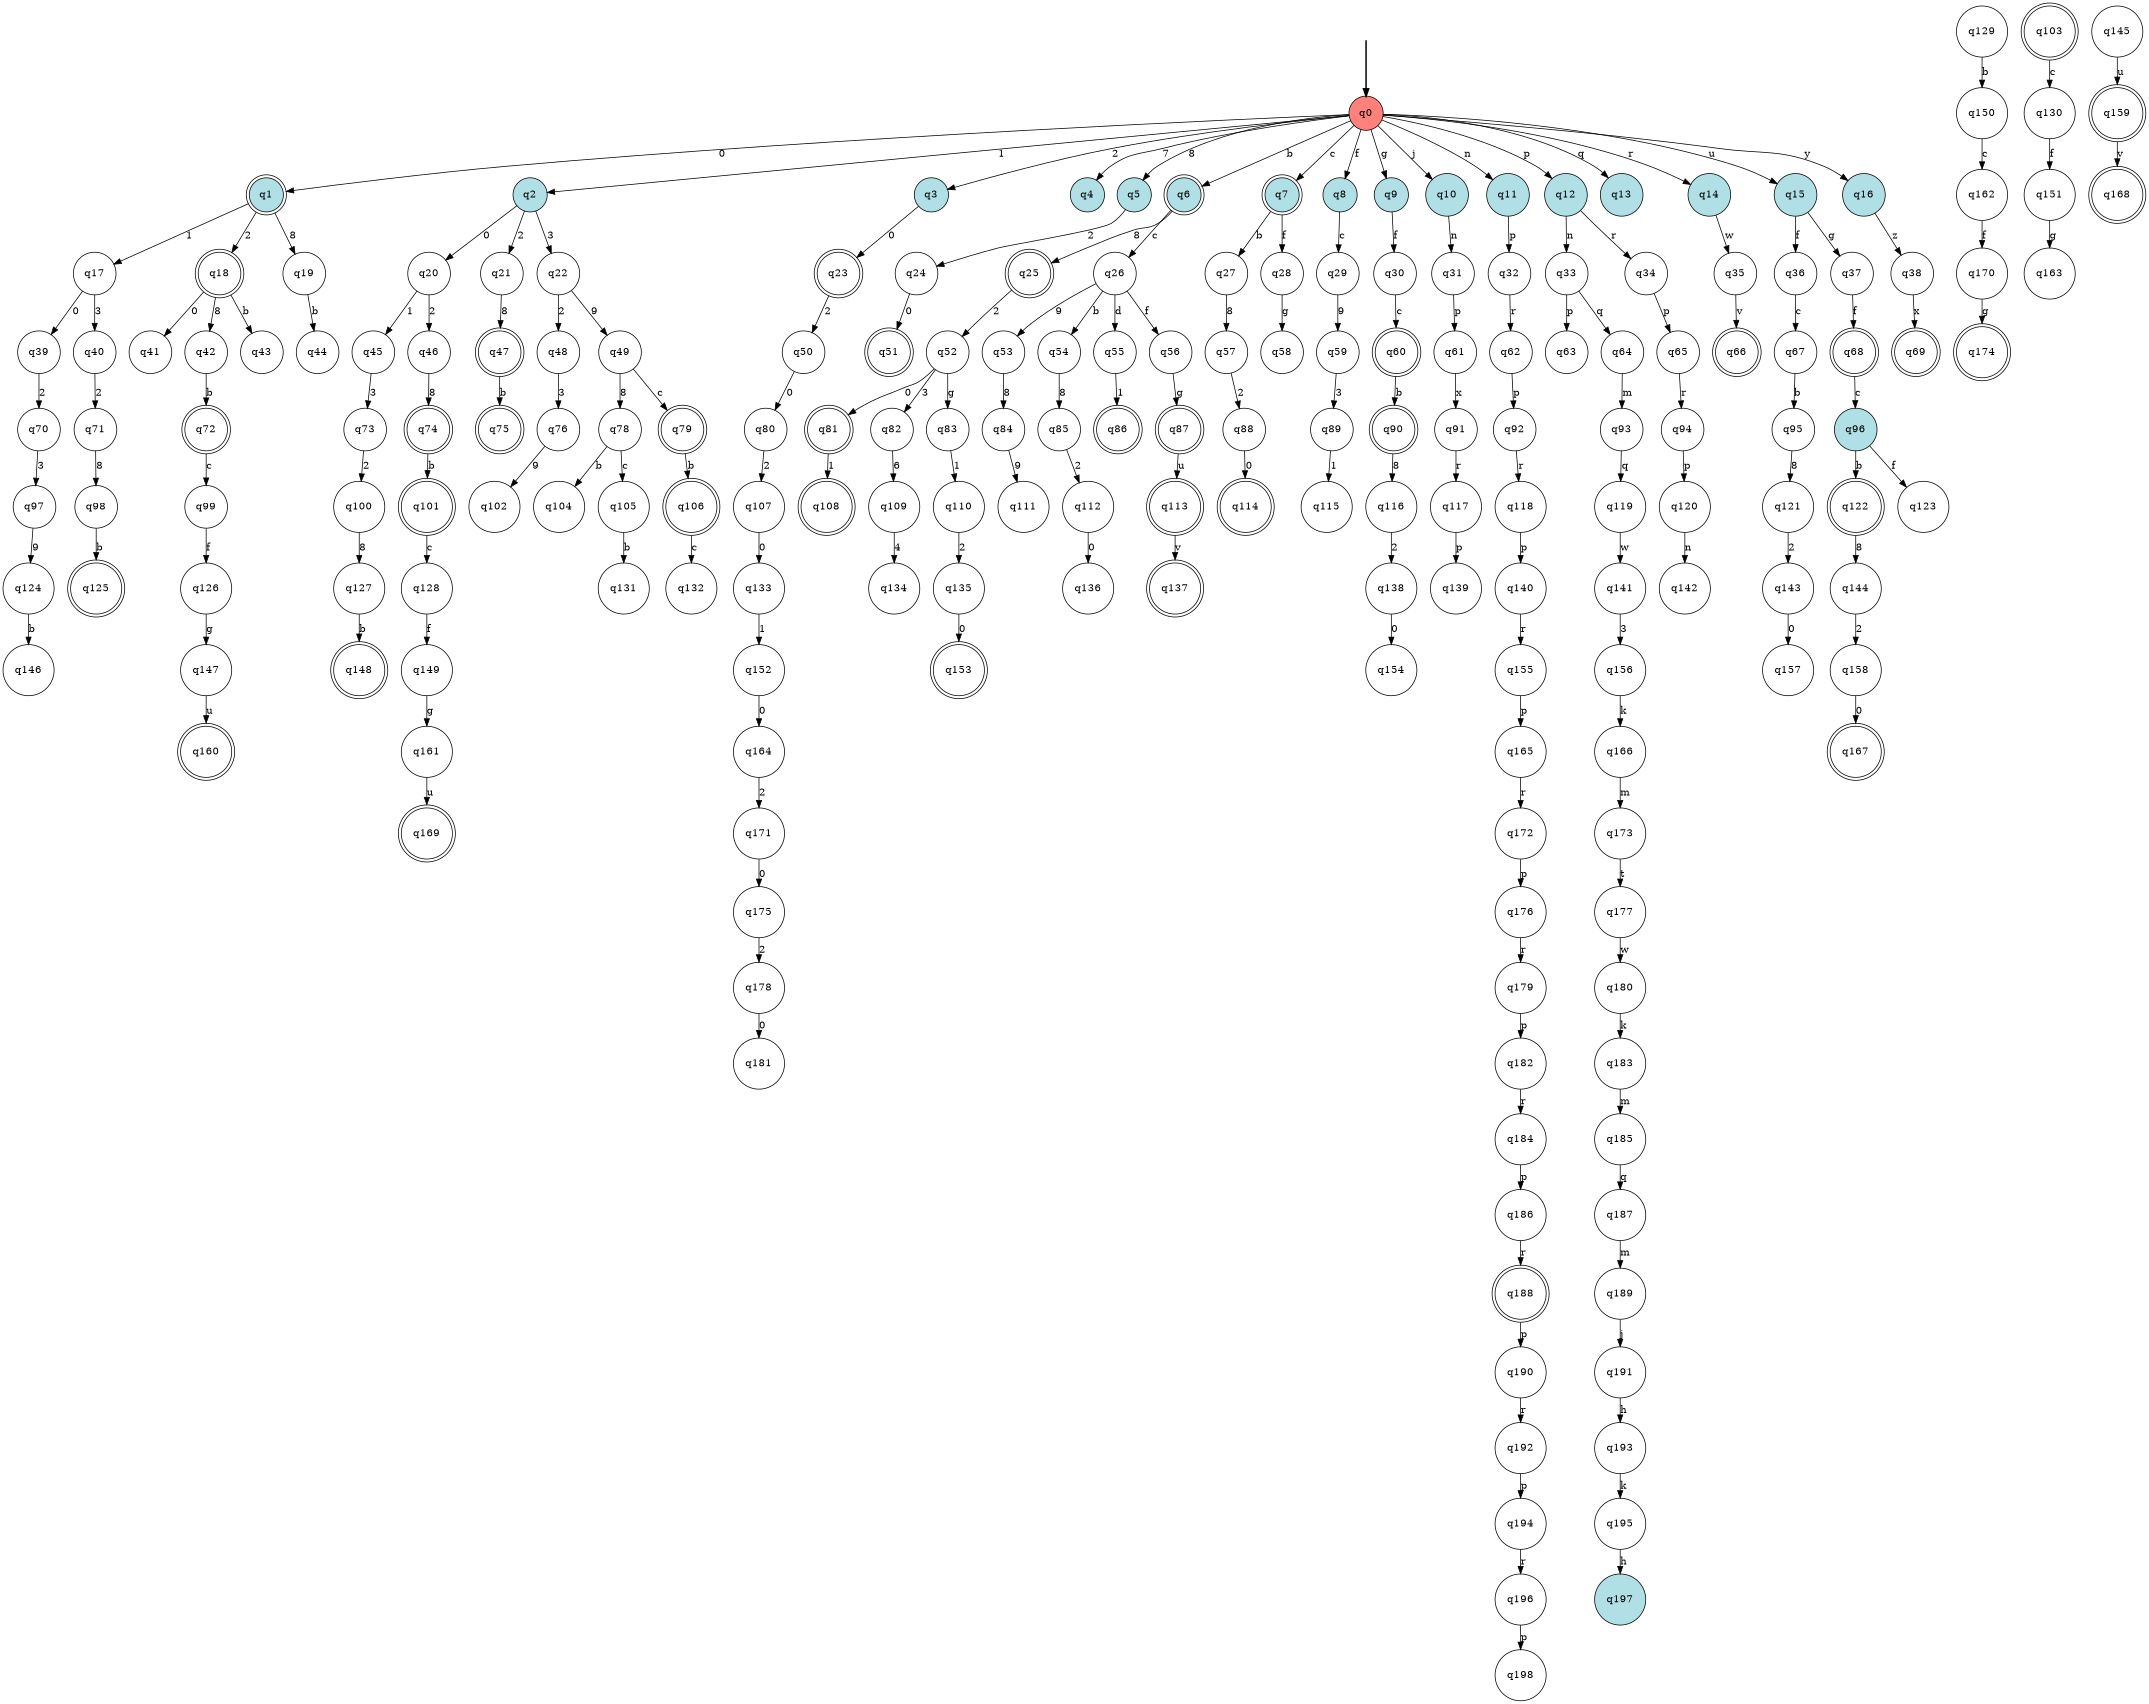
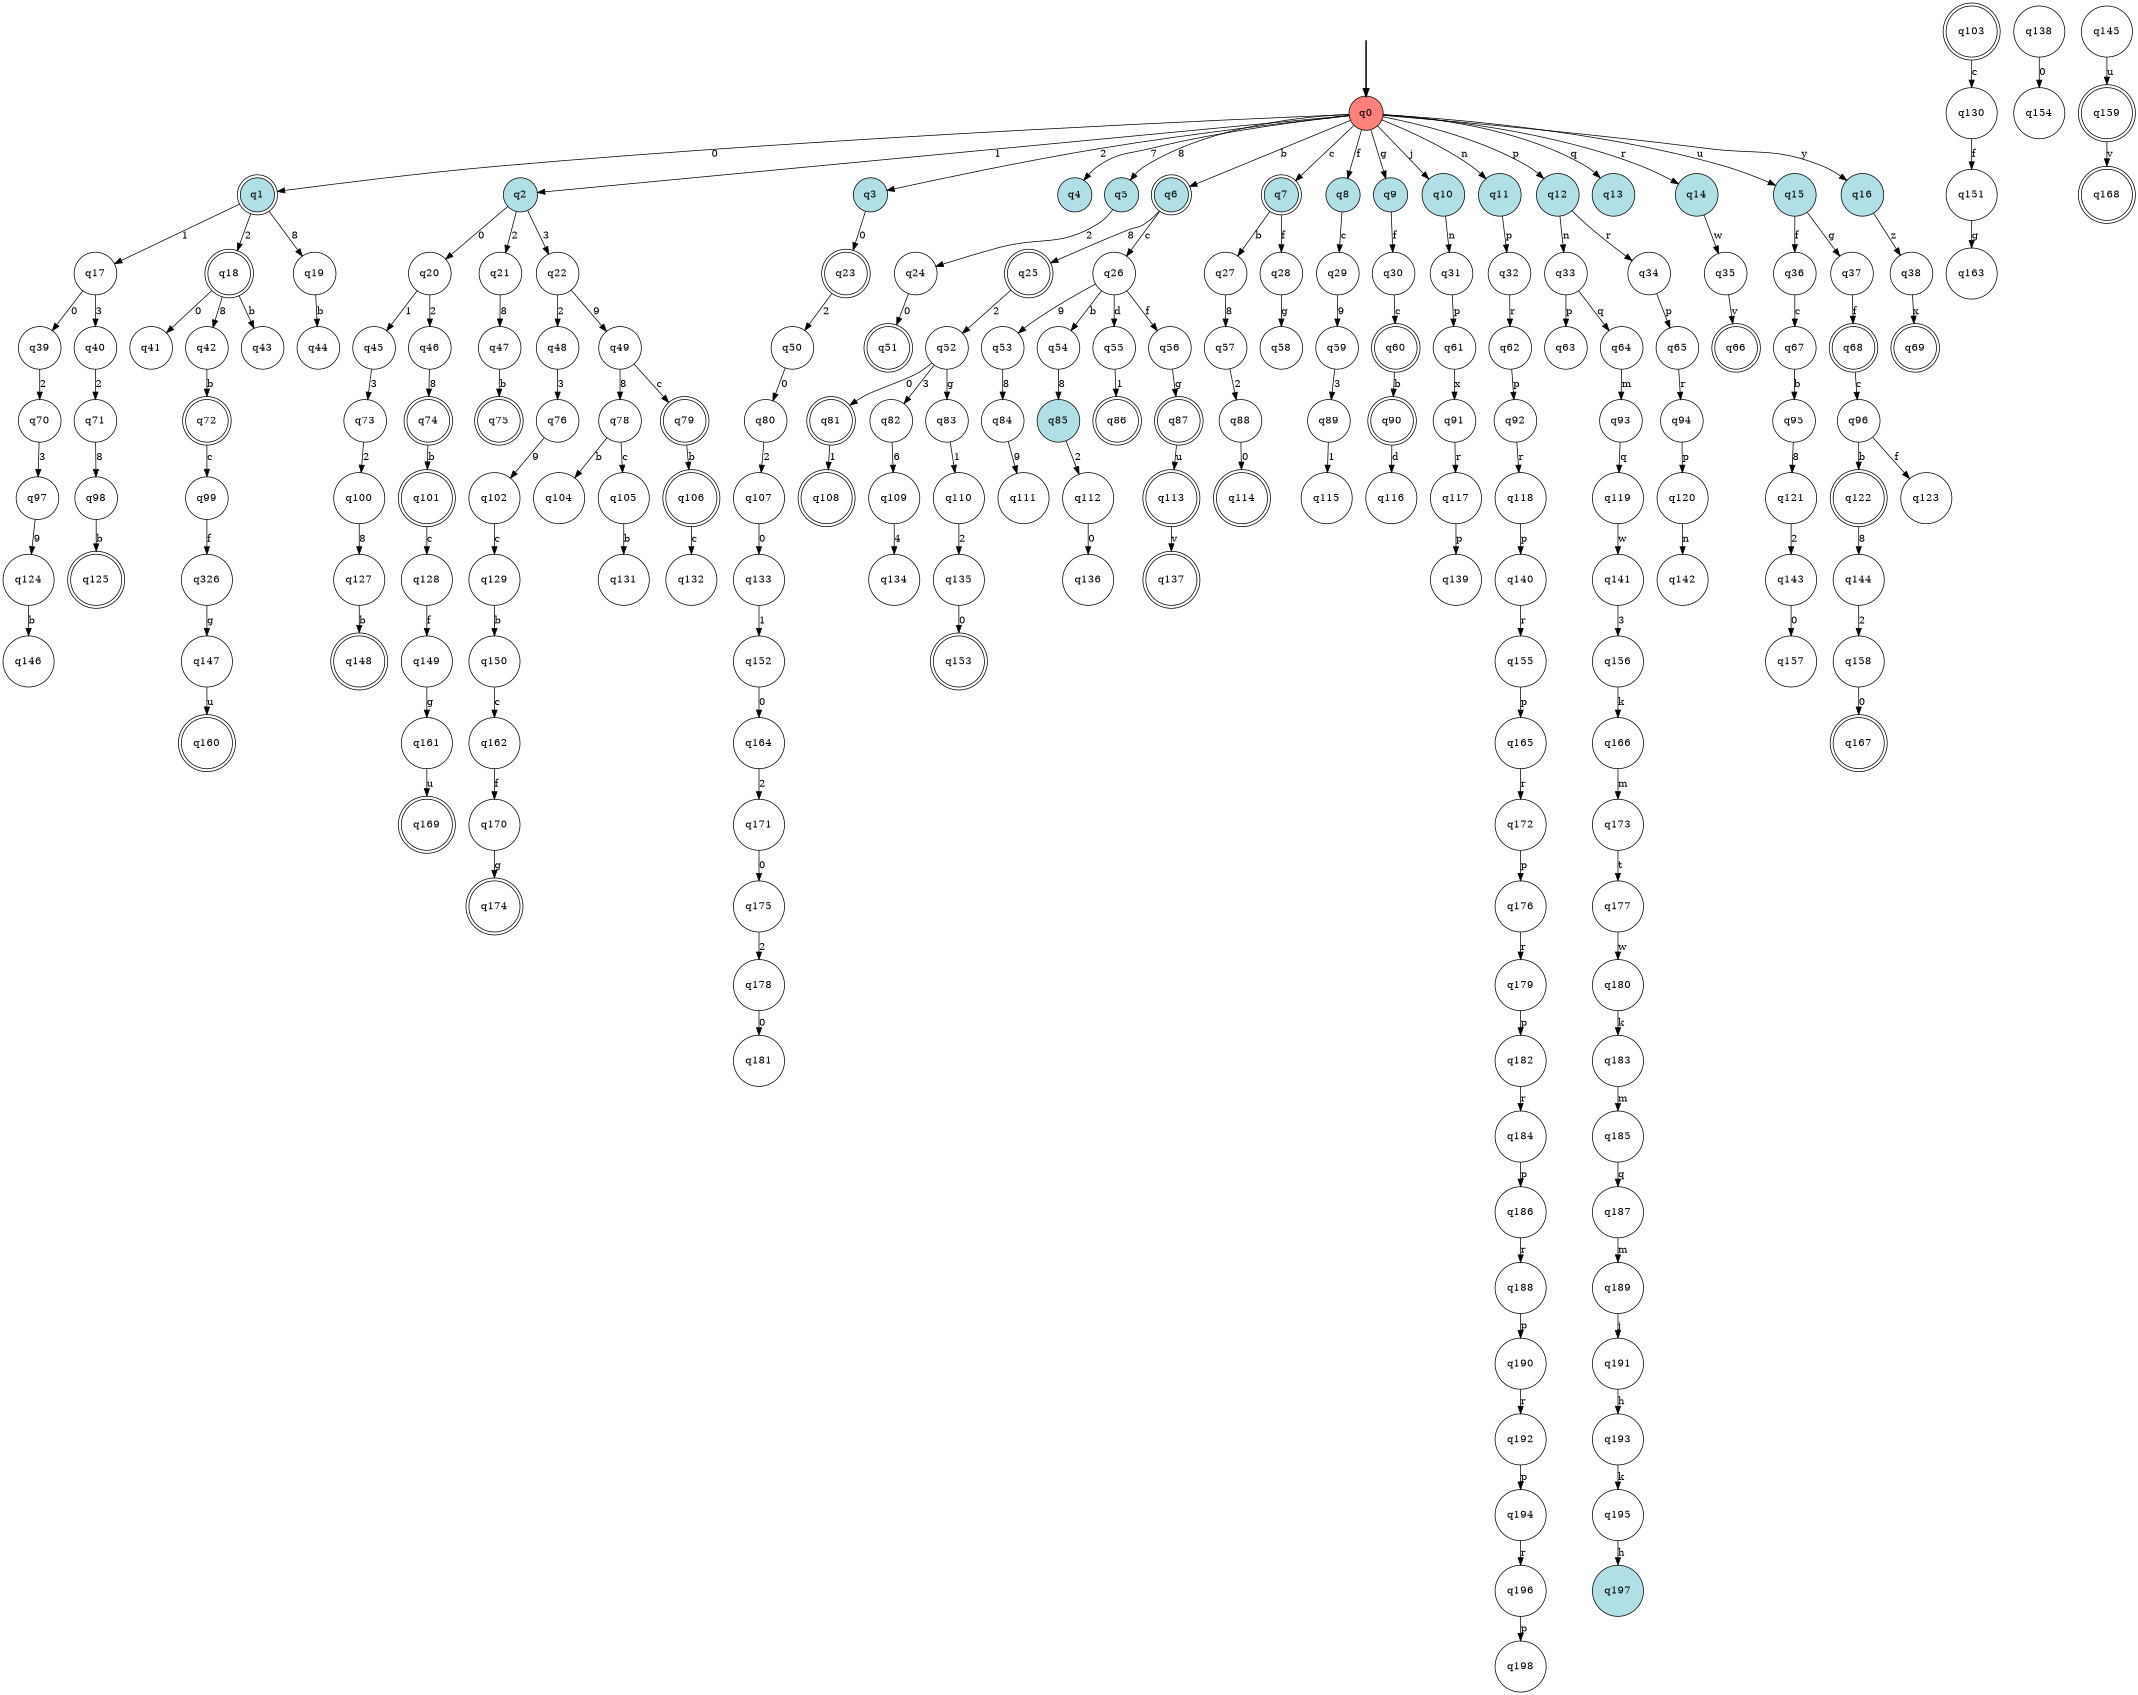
node "q47": shape doublecircle -> circle
node "q85": fillcolor white -> powderblue
node "q96": fillcolor powderblue -> white
edge "q90" -> "q116": label "8" -> "d"
edge "q102" -> "q129": added, label "c"
edge "q116" -> "q138": removed, label "2"
node "q126": label "q126" -> "q326"
node "q188": shape doublecircle -> circle
